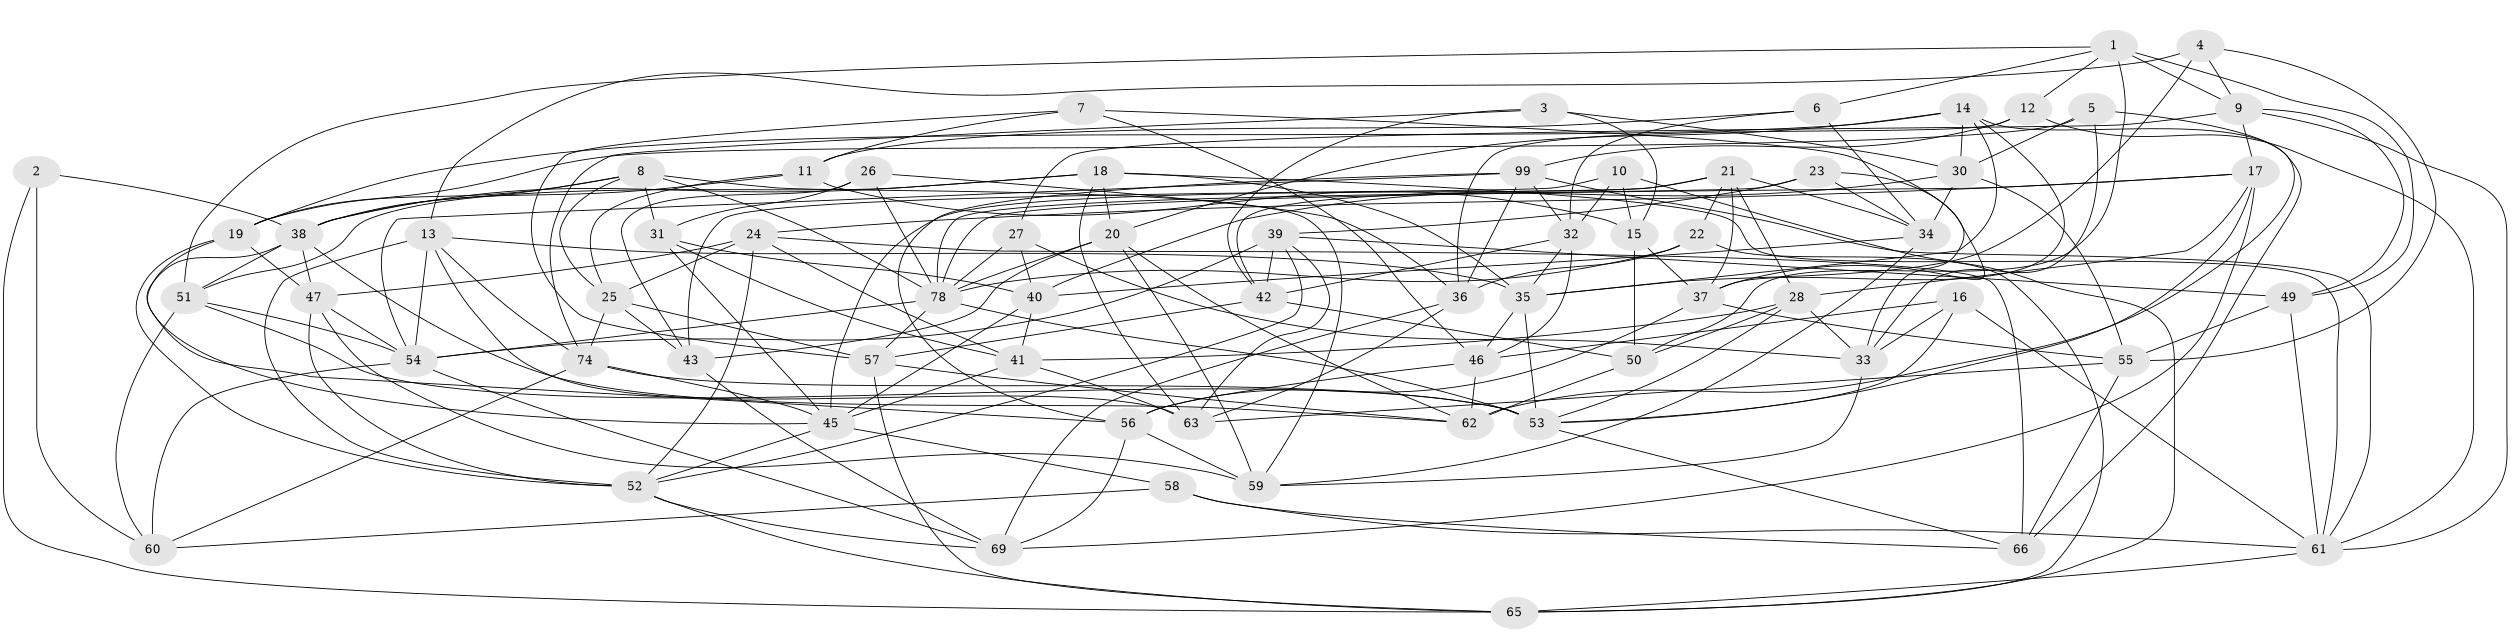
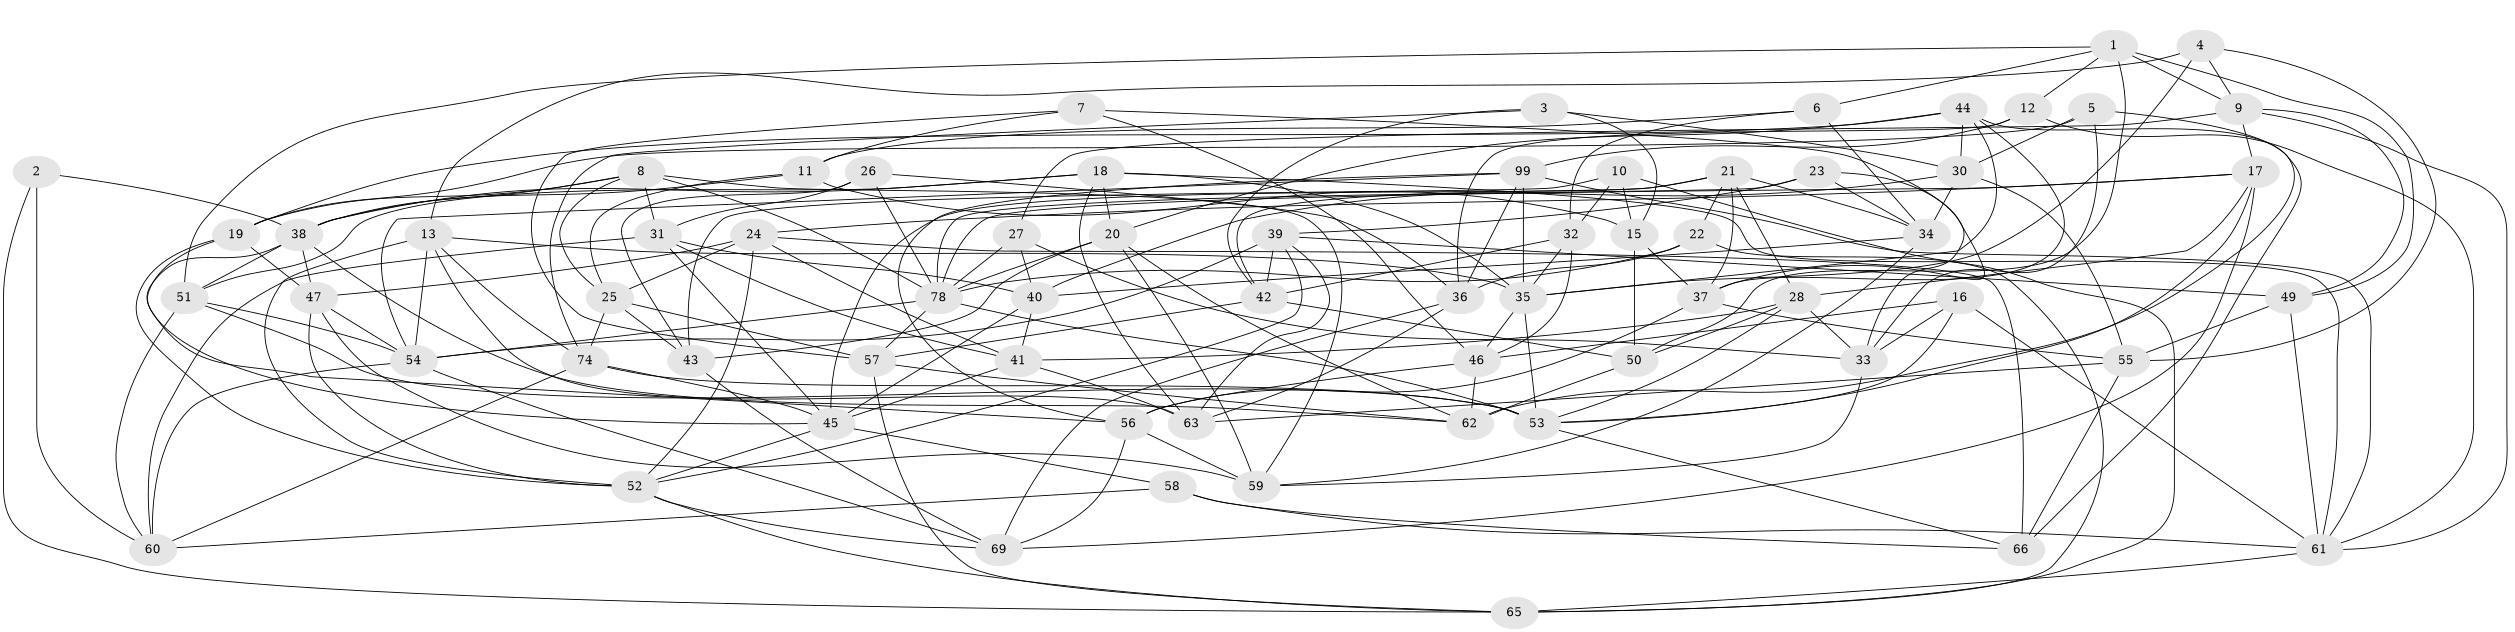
node "14": label "14" -> "44"
edge "99" -- "32": now "99" -- "35"
edge "31" -- "60": added
